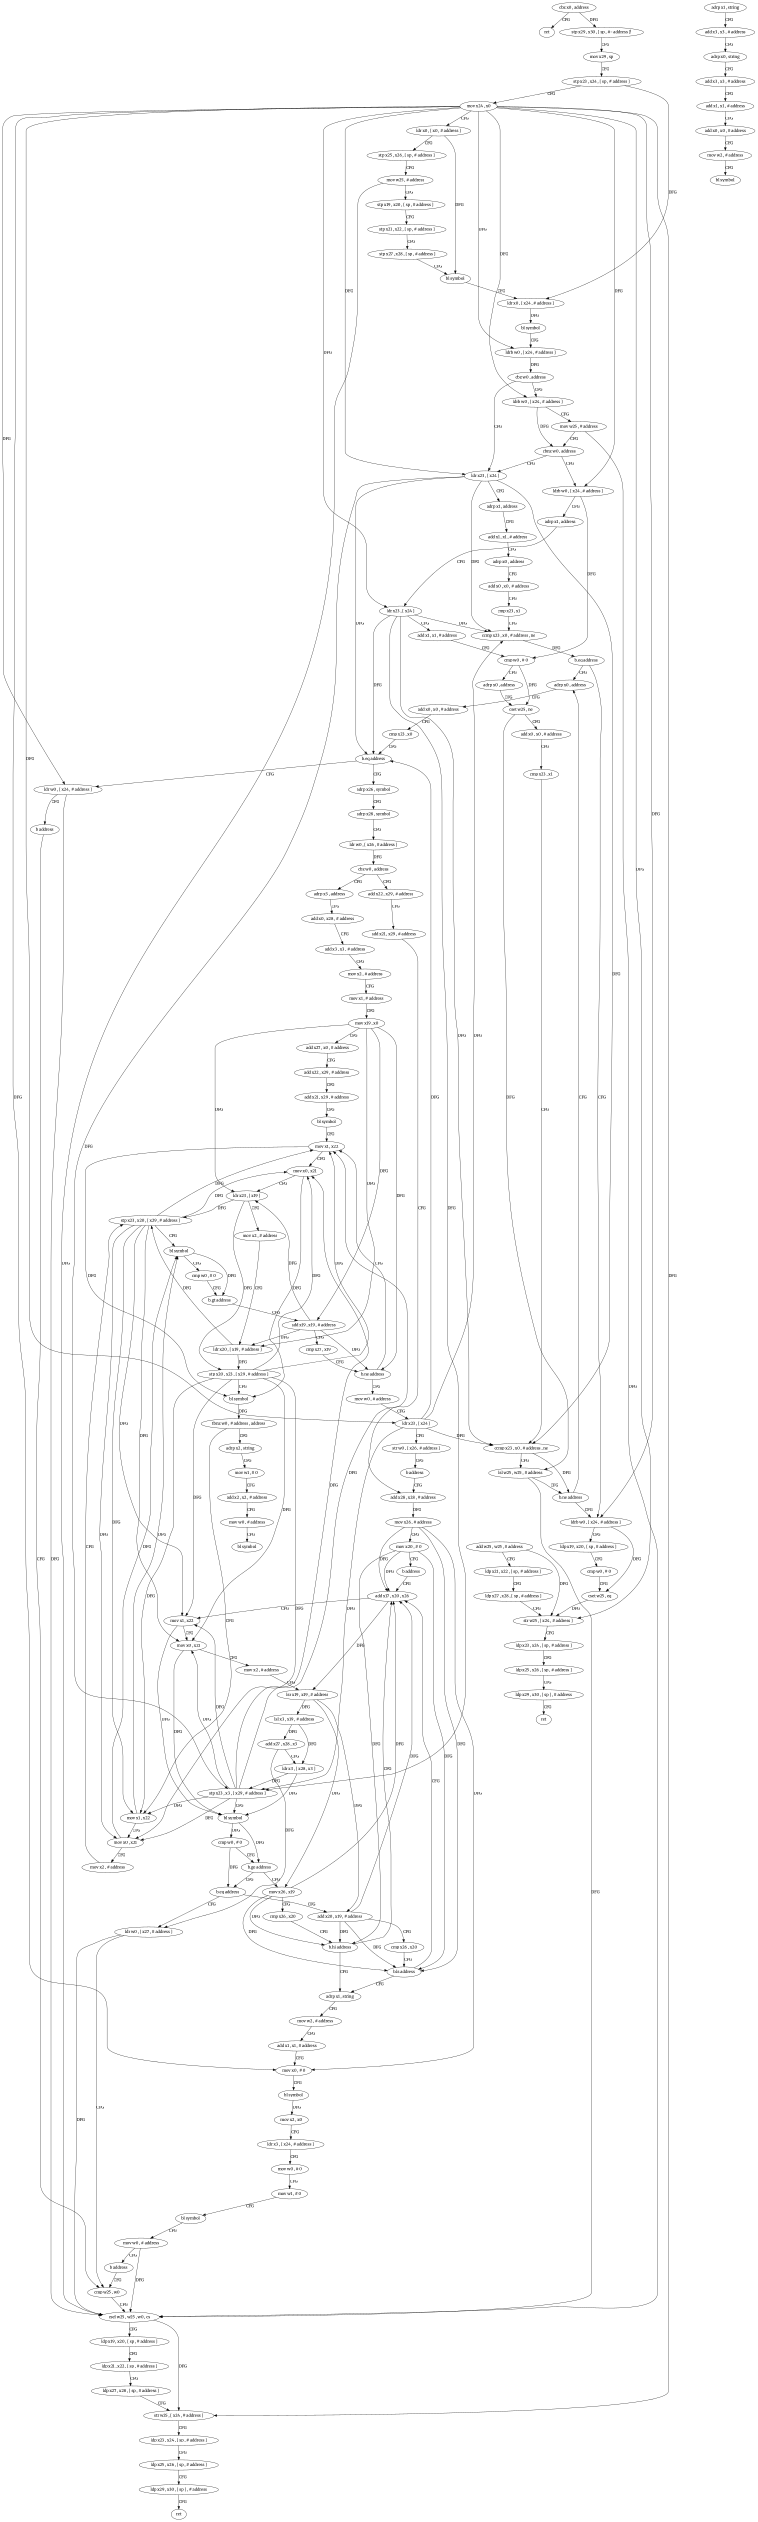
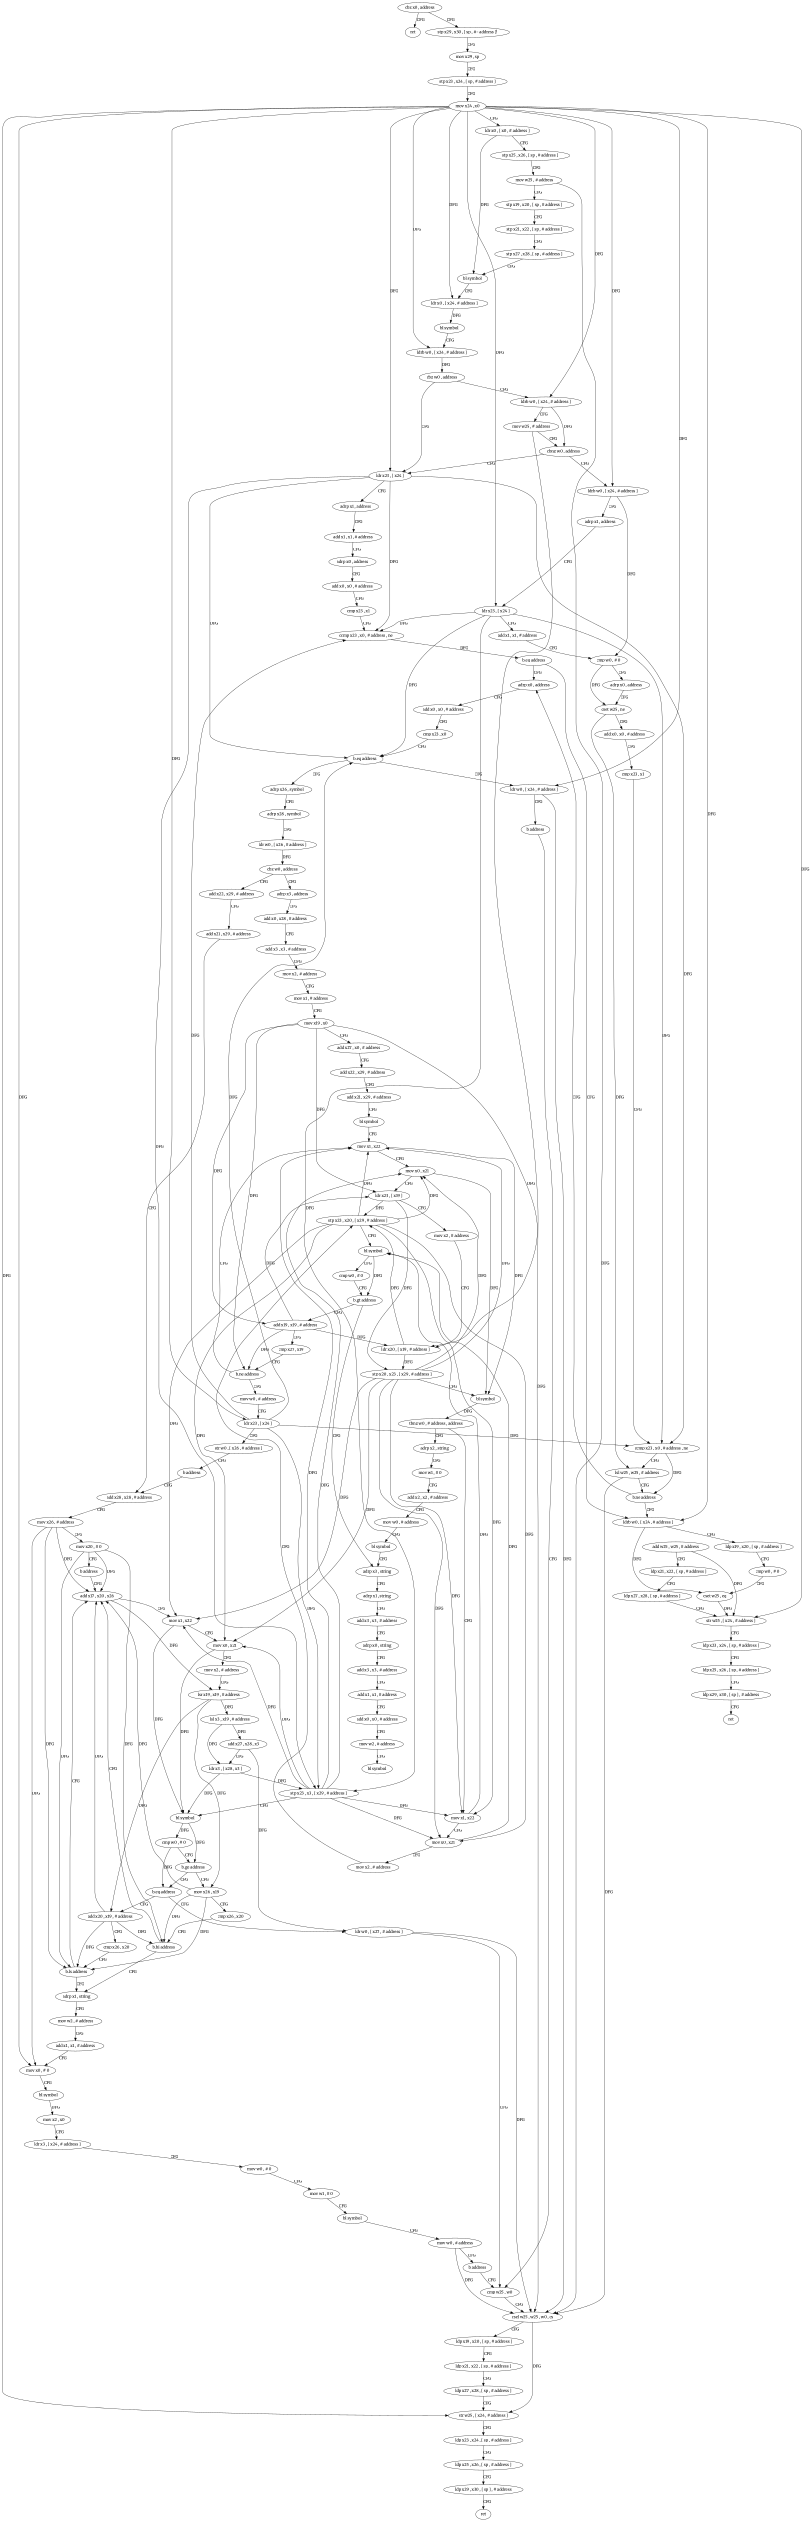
edge "cbz x0 , address" -> "stp x29 , x30 , [ sp , #- address ]!": label "DFG" -> "CFG"
edge "stp x23 , x24 , [ sp , # address ]" -> "ldr x0 , [ x24 , # address ]": now "mov x24 , x0" -> "ldr x0 , [ x24 , # address ]"
edge "add x28 , x28 , # address" -> "mov x26 , # address": label "DFG" -> "CFG"
node "adrp x3 , string": added
